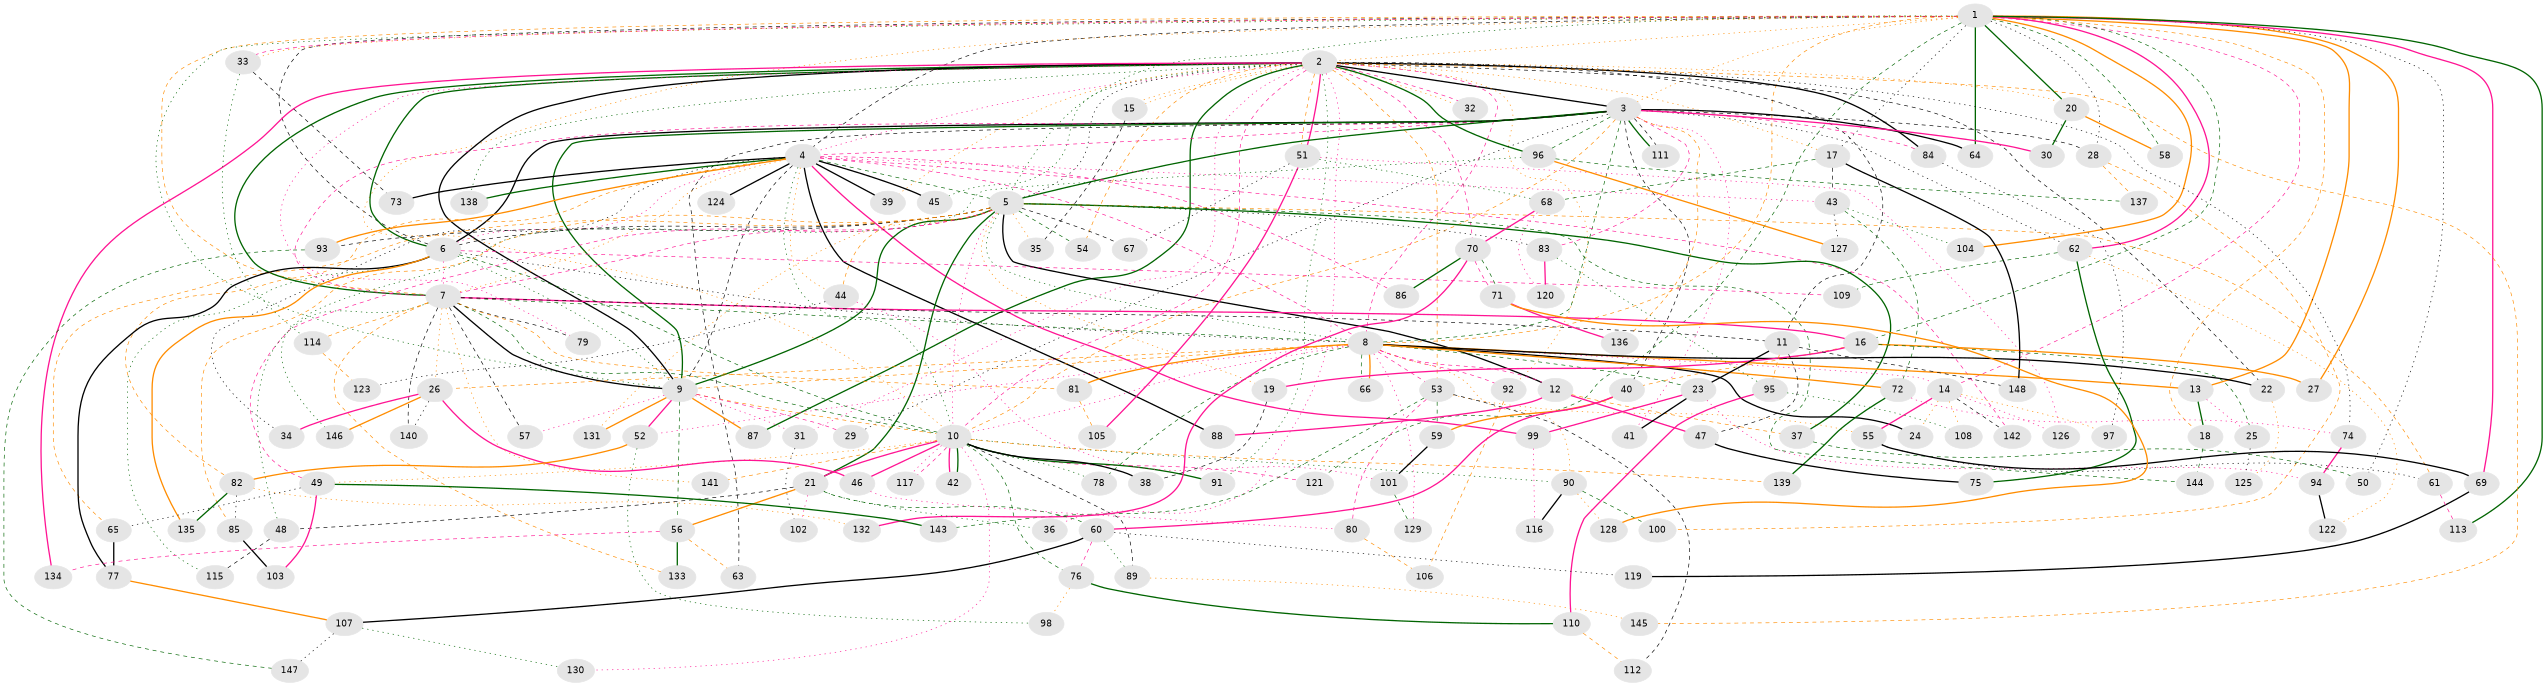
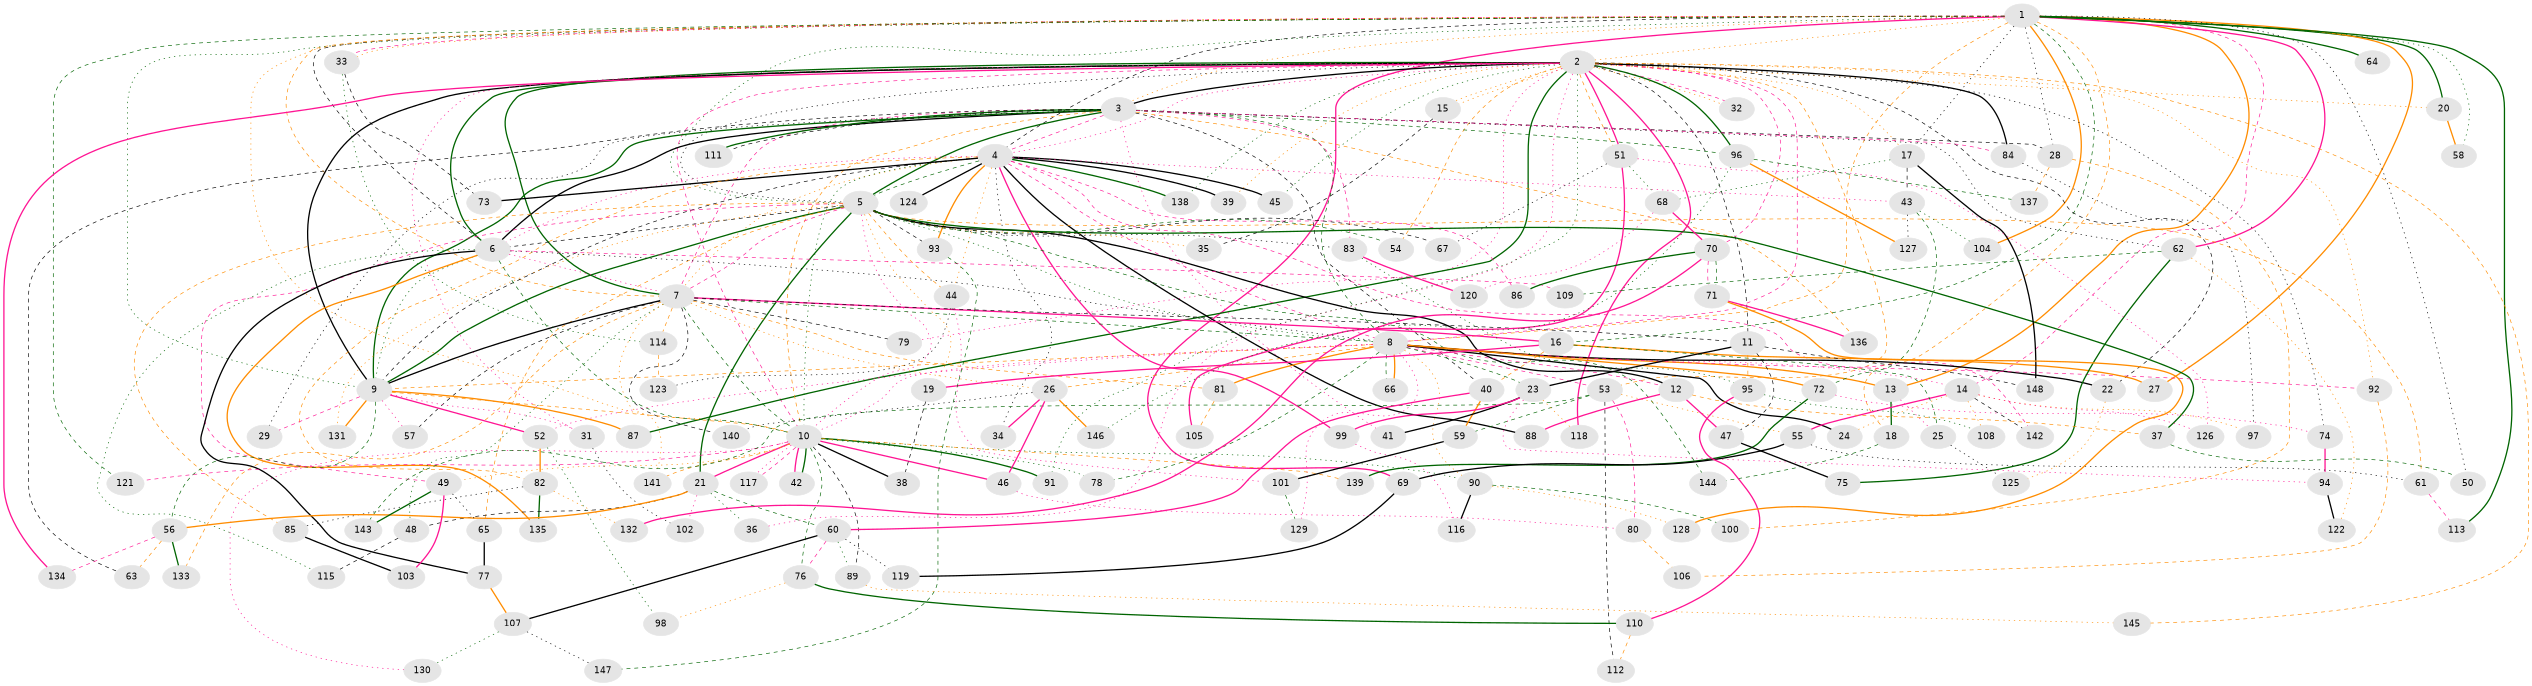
edge "1" -- "58": style dashed -> dotted
edge "3" -- "64": removed
node "30": removed
edge "17" -- "68": style dashed -> dotted
node "118": added
